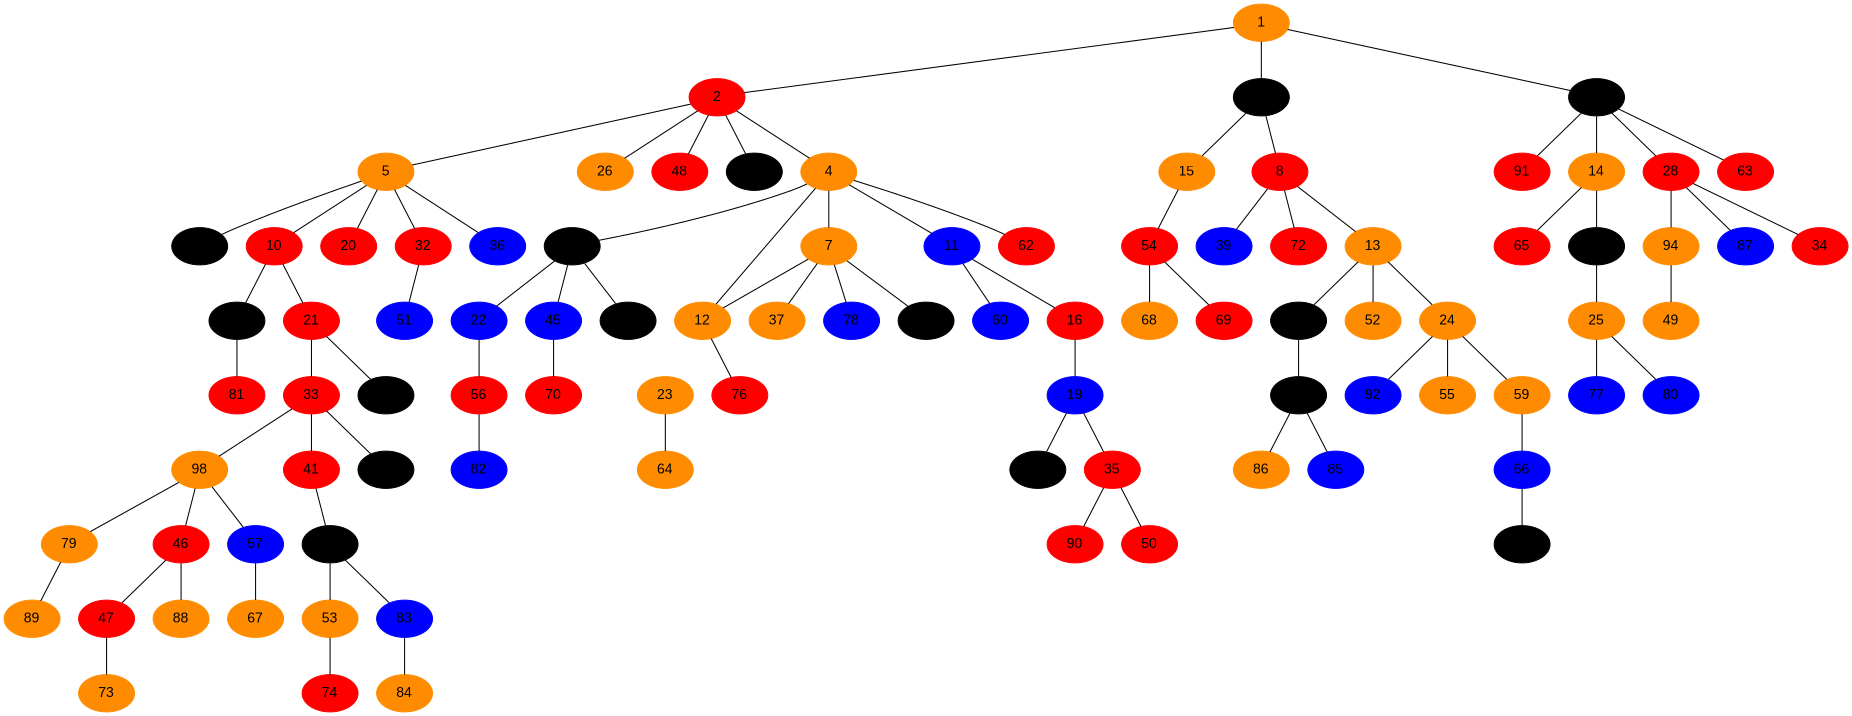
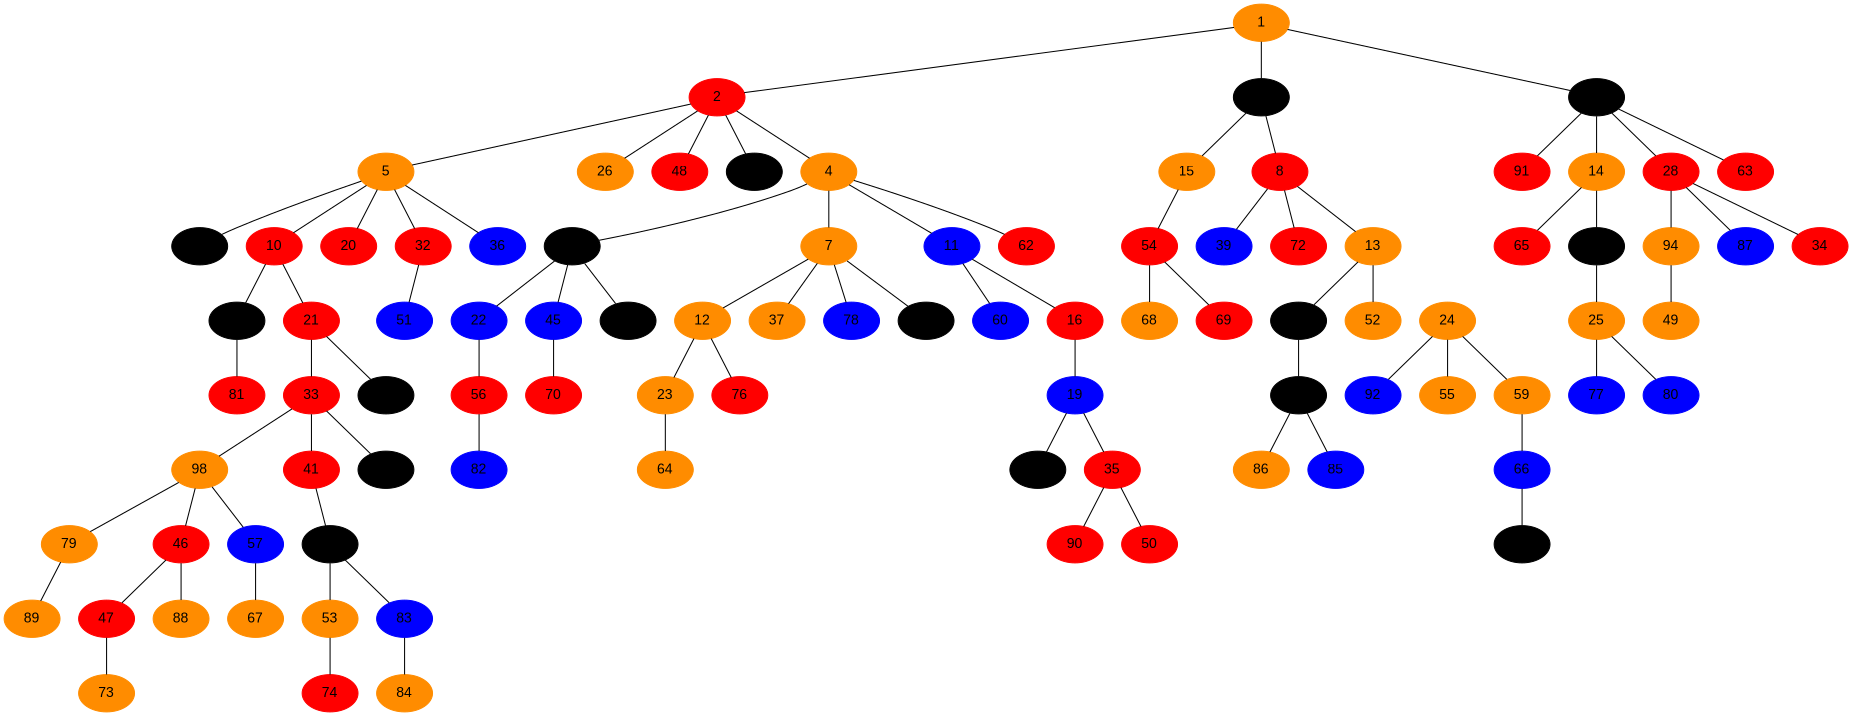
edge "4" -- "12": now "23" -- "12"
edge "13" -- "24": removed
